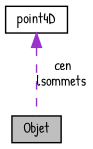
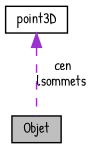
node "point4D": label "point4D" -> "point3D"
